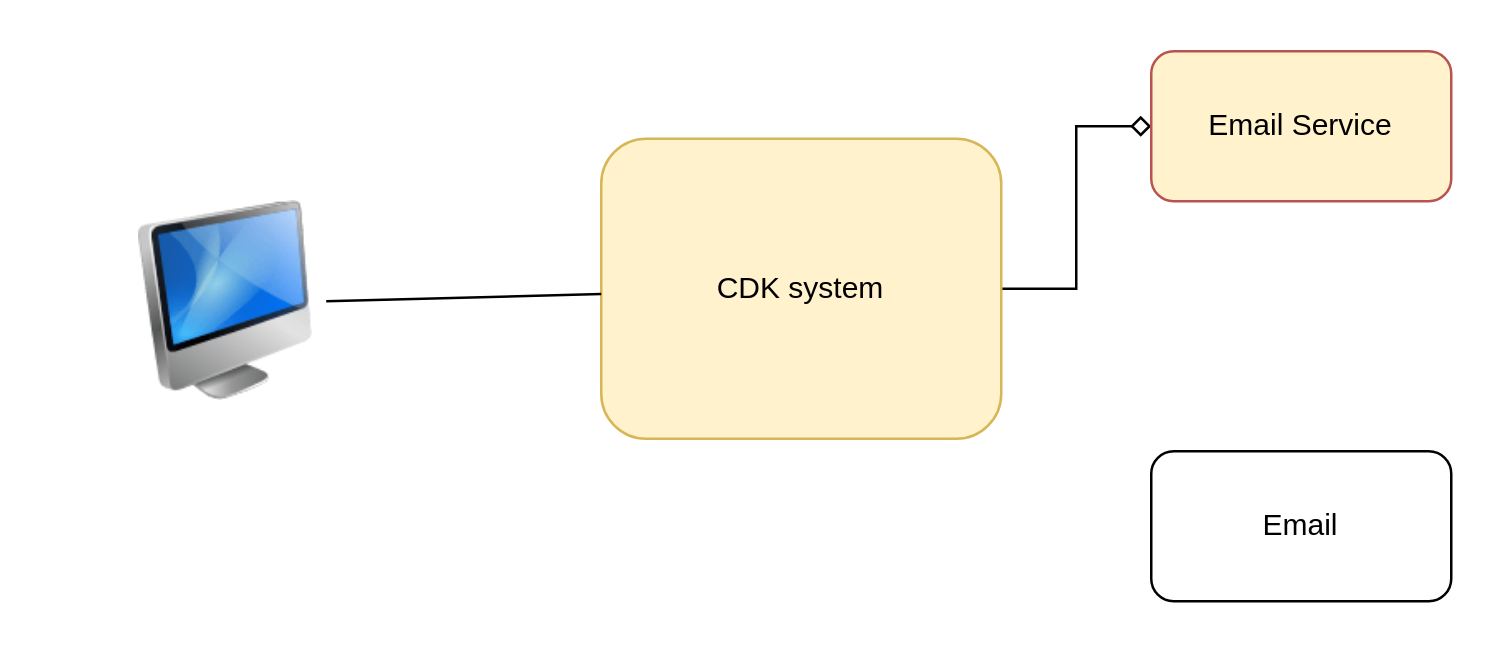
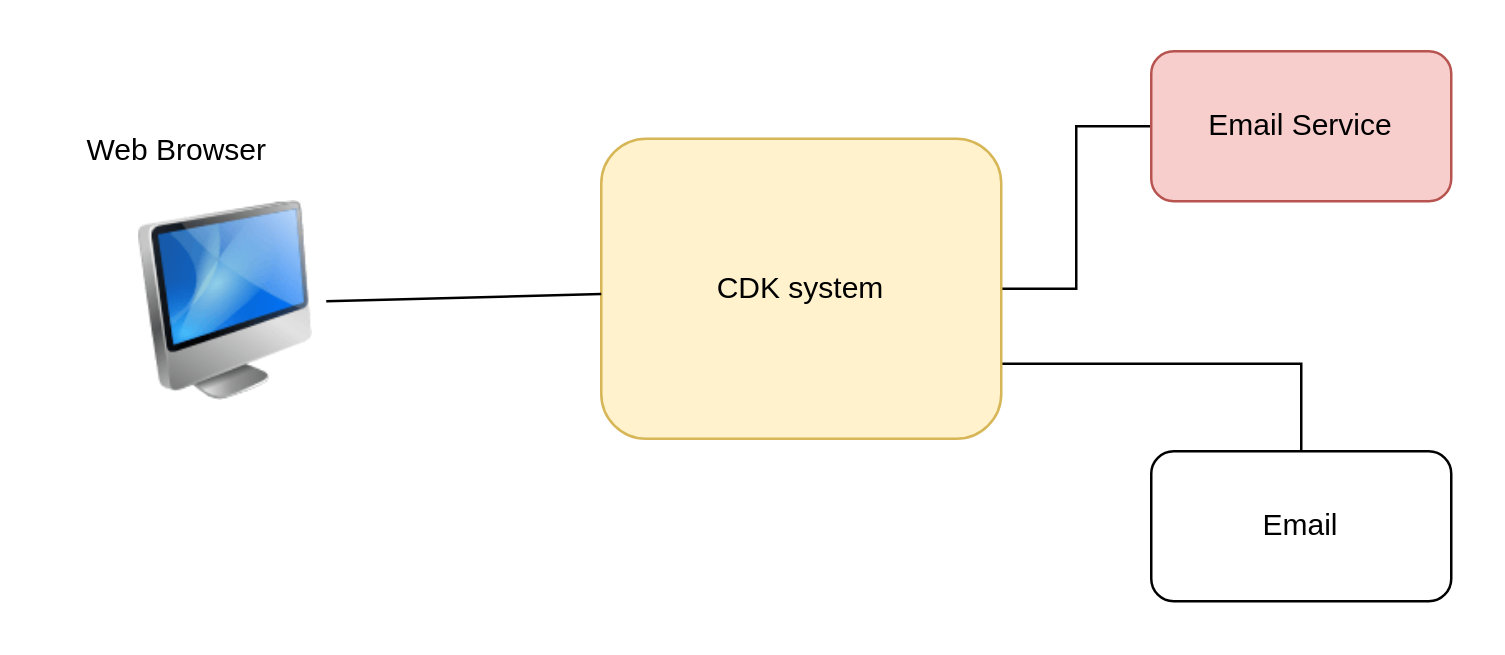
edge "CDK system" -> "Email Service": arrowhead diamond -> none
node "Email Service": fillcolor #fff2cc -> #f8cecc
node "Web Browser": added
edge "CDK system" -- "Email": added
